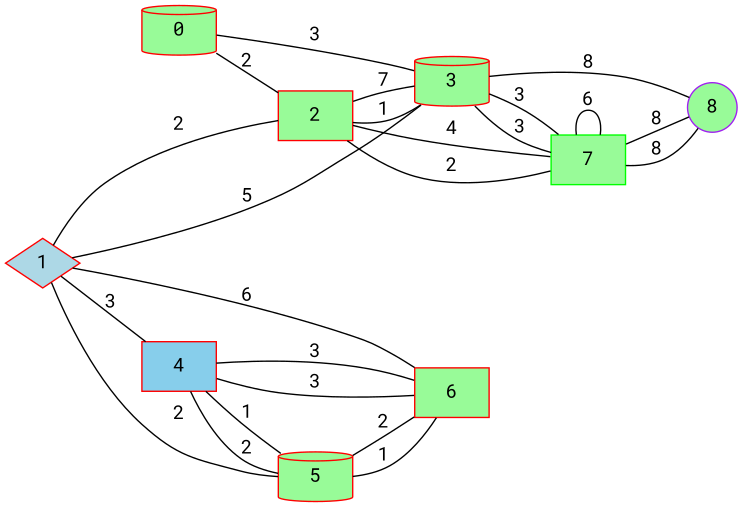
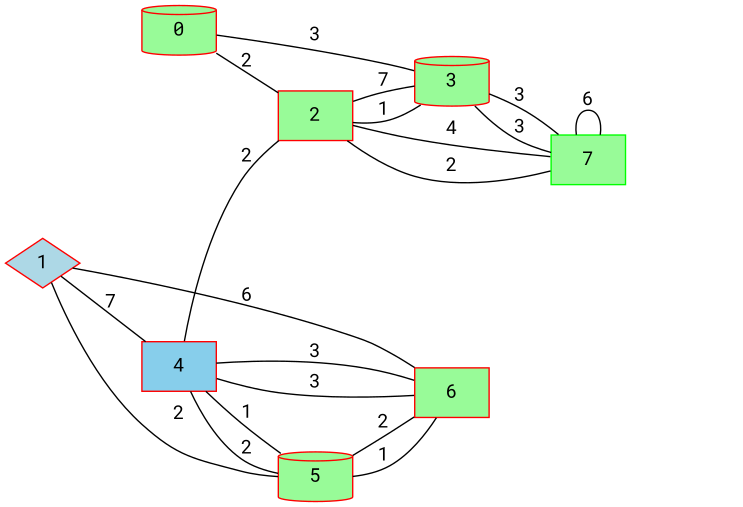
node "8": removed
edge "2" -- "1": now "2" -- "4"
edge "3" -- "1": removed, label "5"
edge "1" -- "4": label "3" -> "7"
